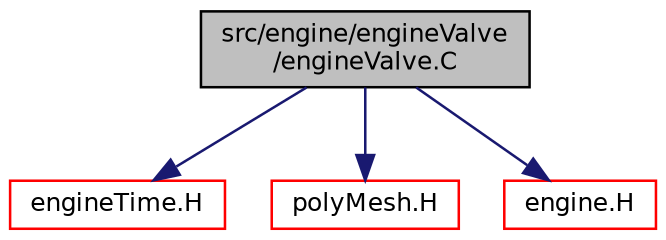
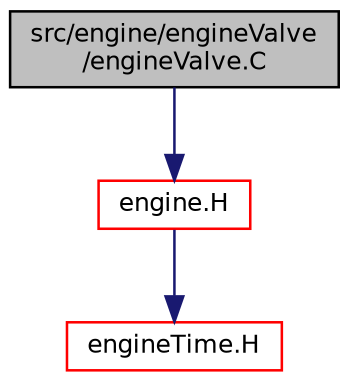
edge "src/engine/engineValve /engineValve.C" -> "engineTime.H": now "engine.H" -> "engineTime.H"
node "polyMesh.H": removed
